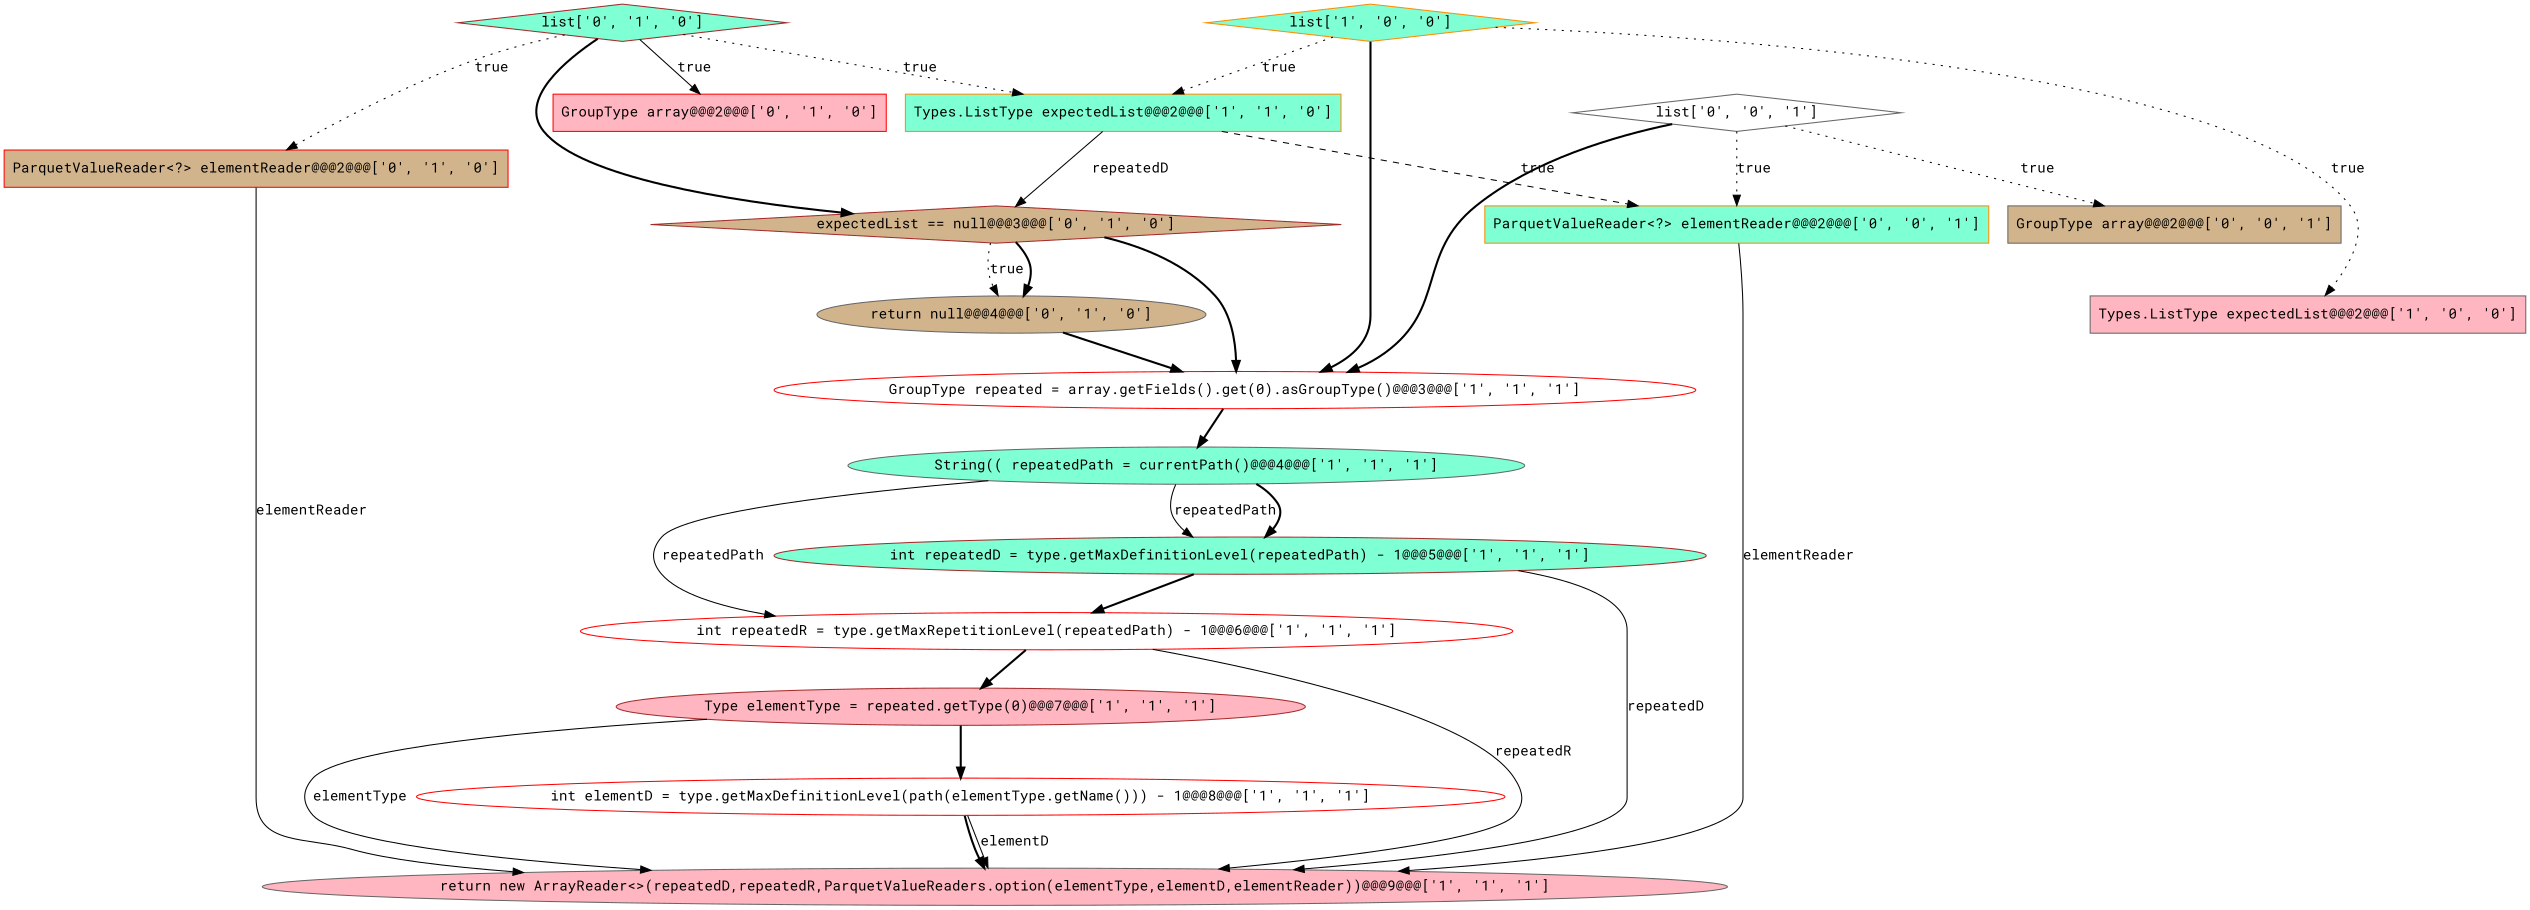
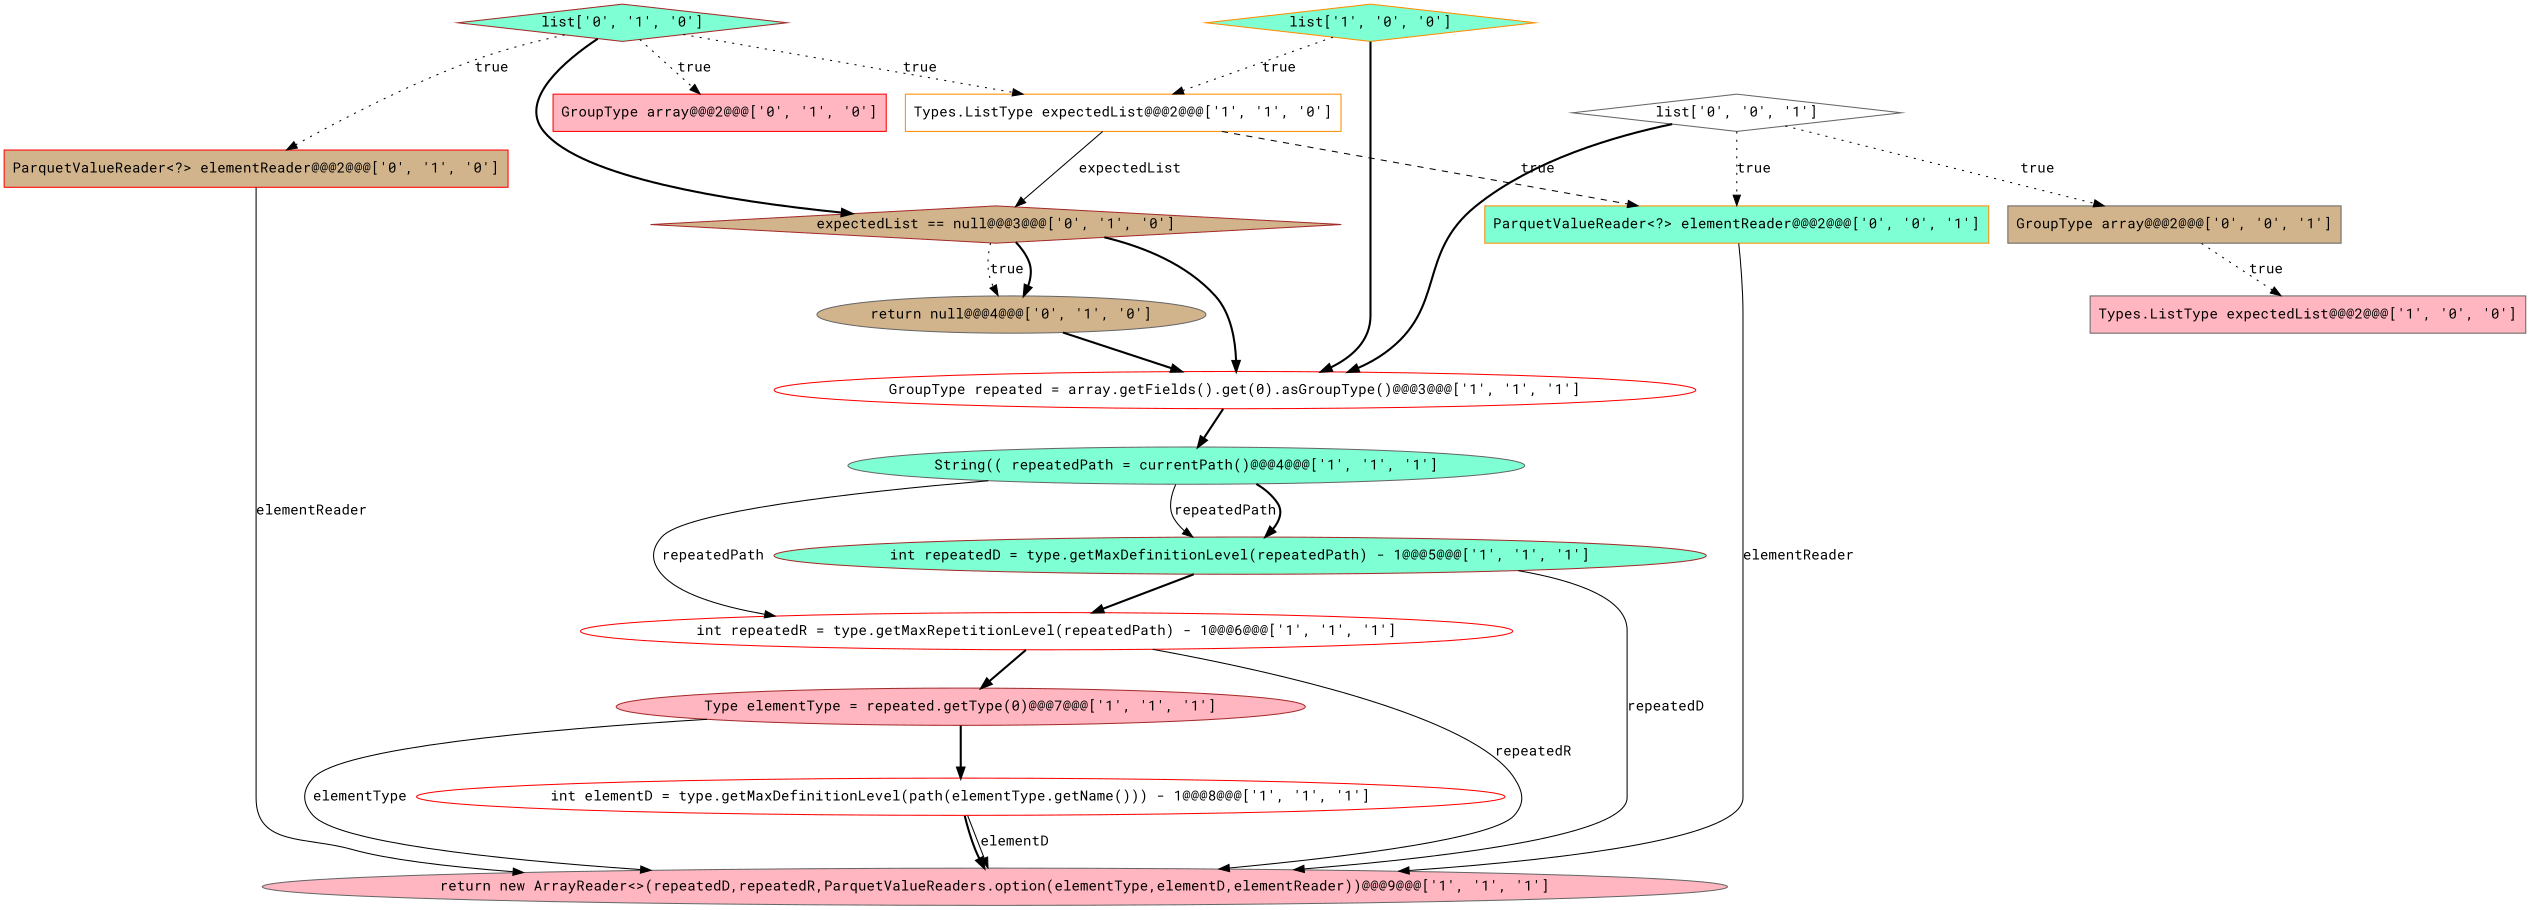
edge "list['0', '1', '0']" -> "GroupType array@@@2@@@['0', '1', '0']": style solid -> dotted
edge "list['1', '0', '0']" -> "Types.ListType expectedList@@@2@@@['1', '0', '0']": now "GroupType array@@@2@@@['0', '0', '1']" -> "Types.ListType expectedList@@@2@@@['1', '0', '0']"
node "Types.ListType expectedList@@@2@@@['1', '1', '0']": fillcolor aquamarine -> white
edge "Types.ListType expectedList@@@2@@@['1', '1', '0']" -> "expectedList == null@@@3@@@['0', '1', '0']": label "repeatedD" -> "expectedList"
